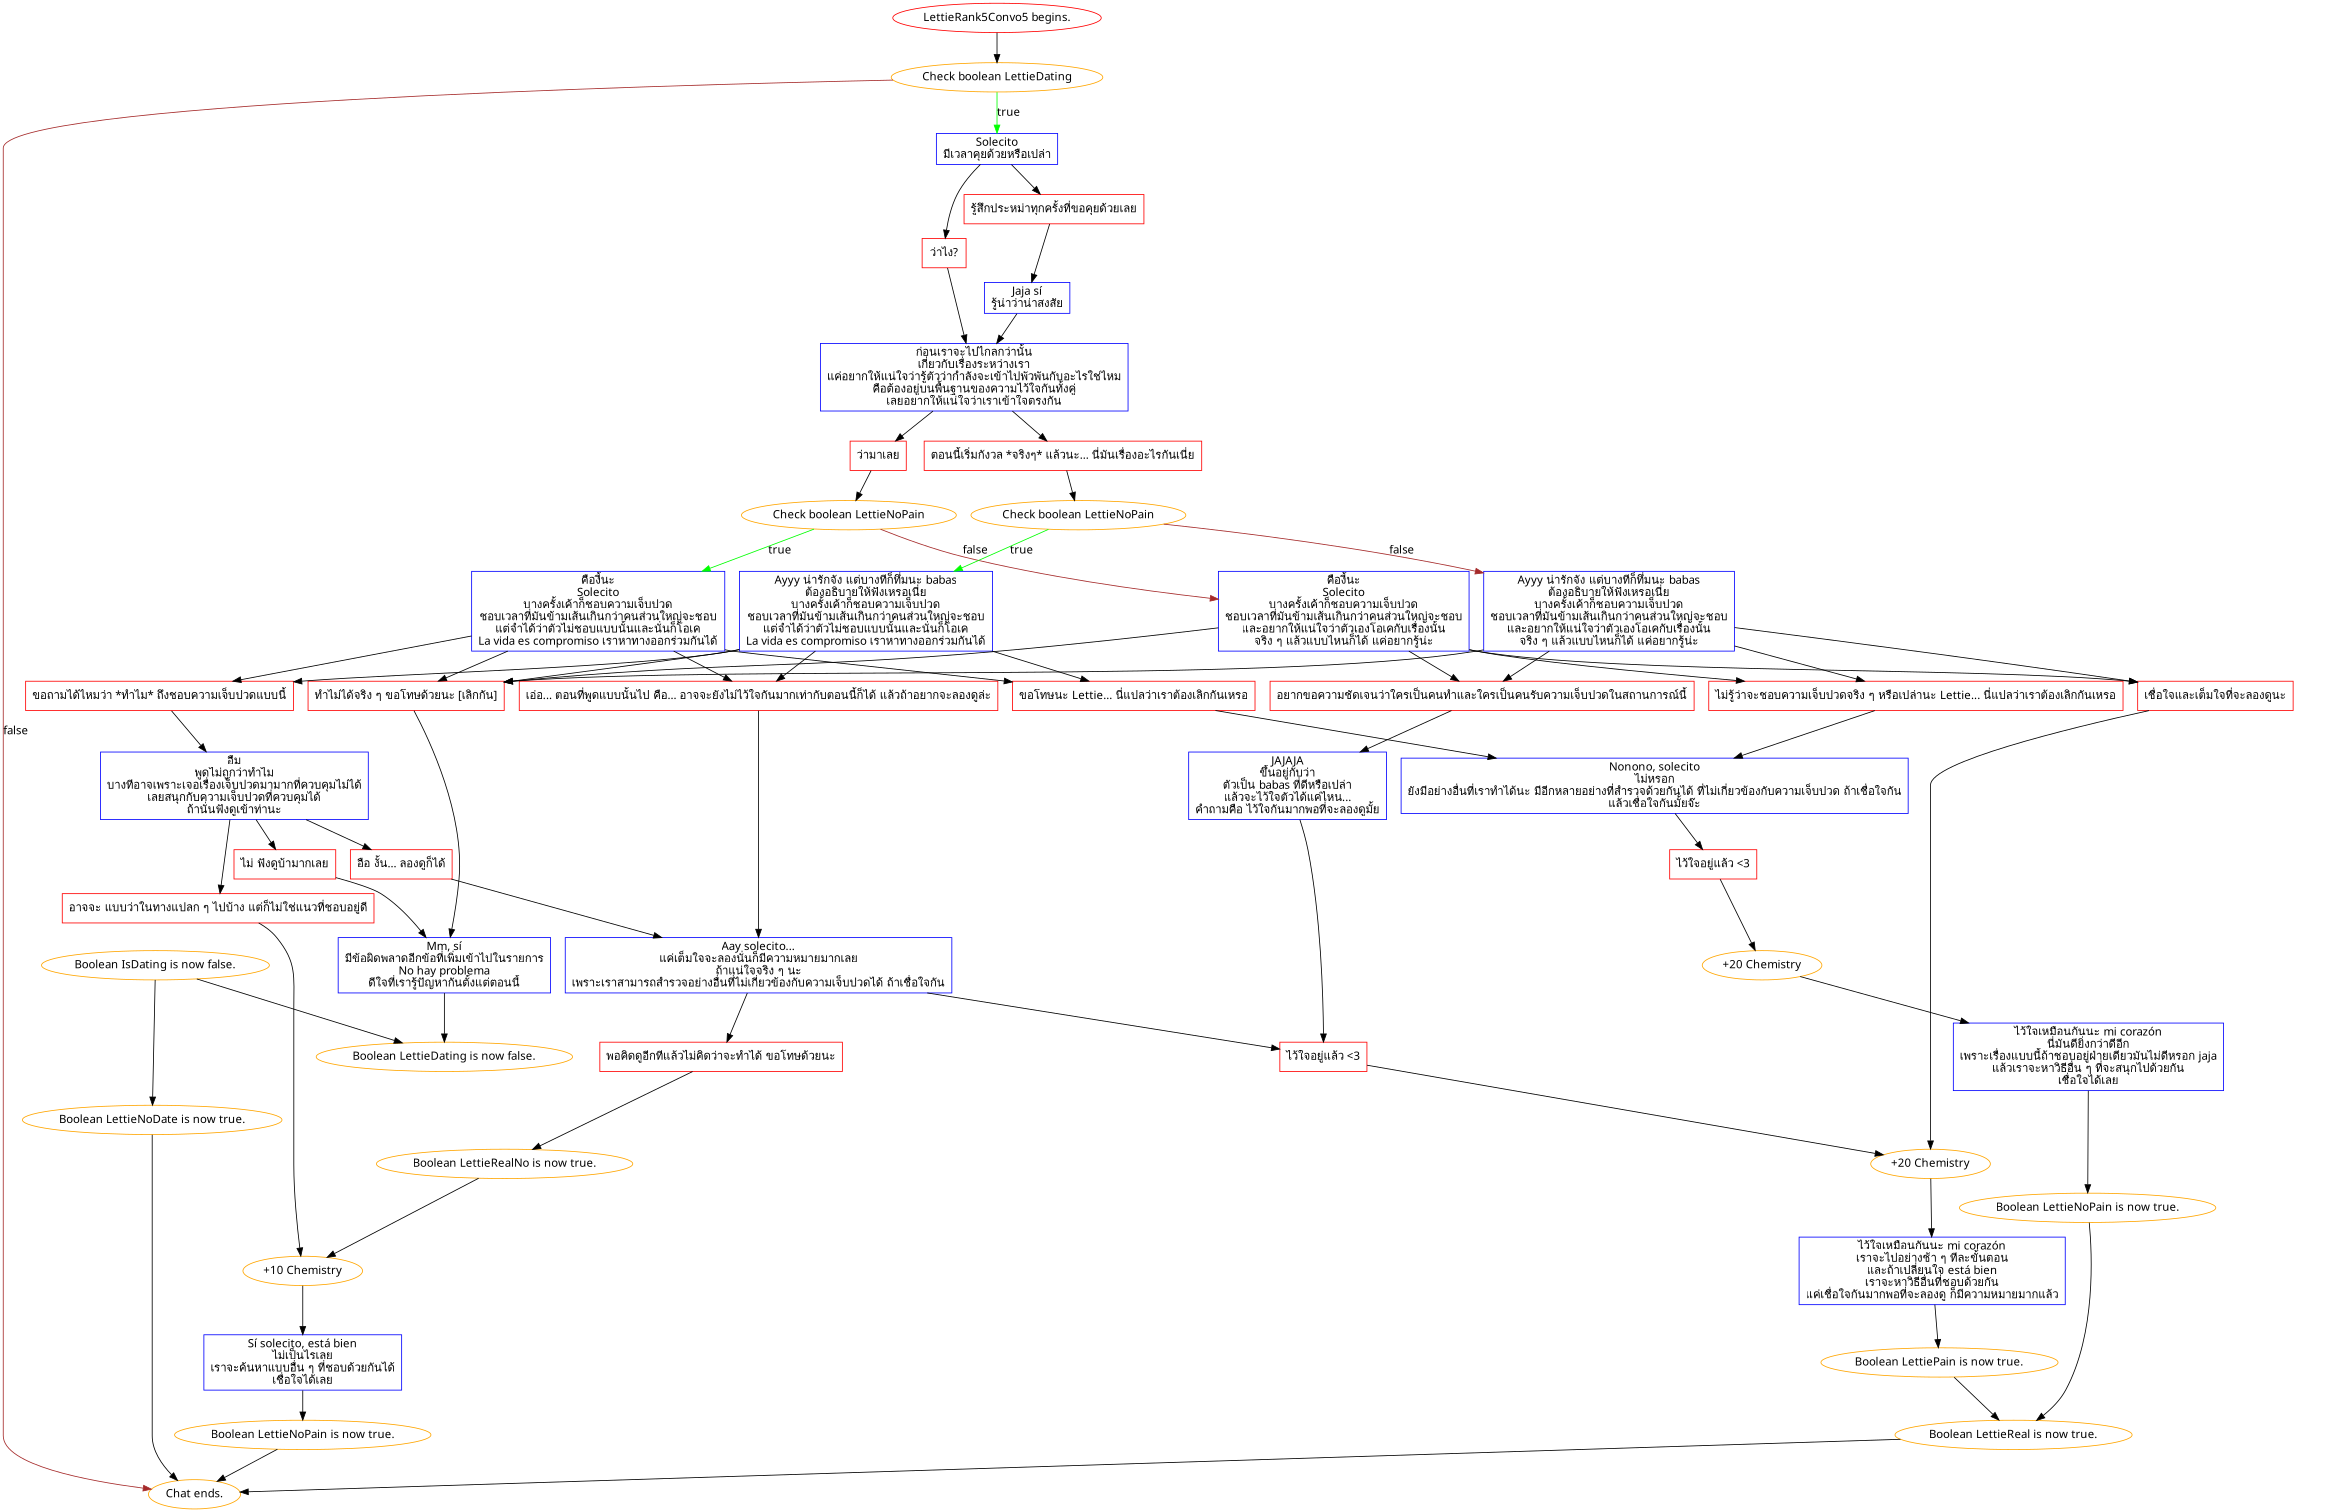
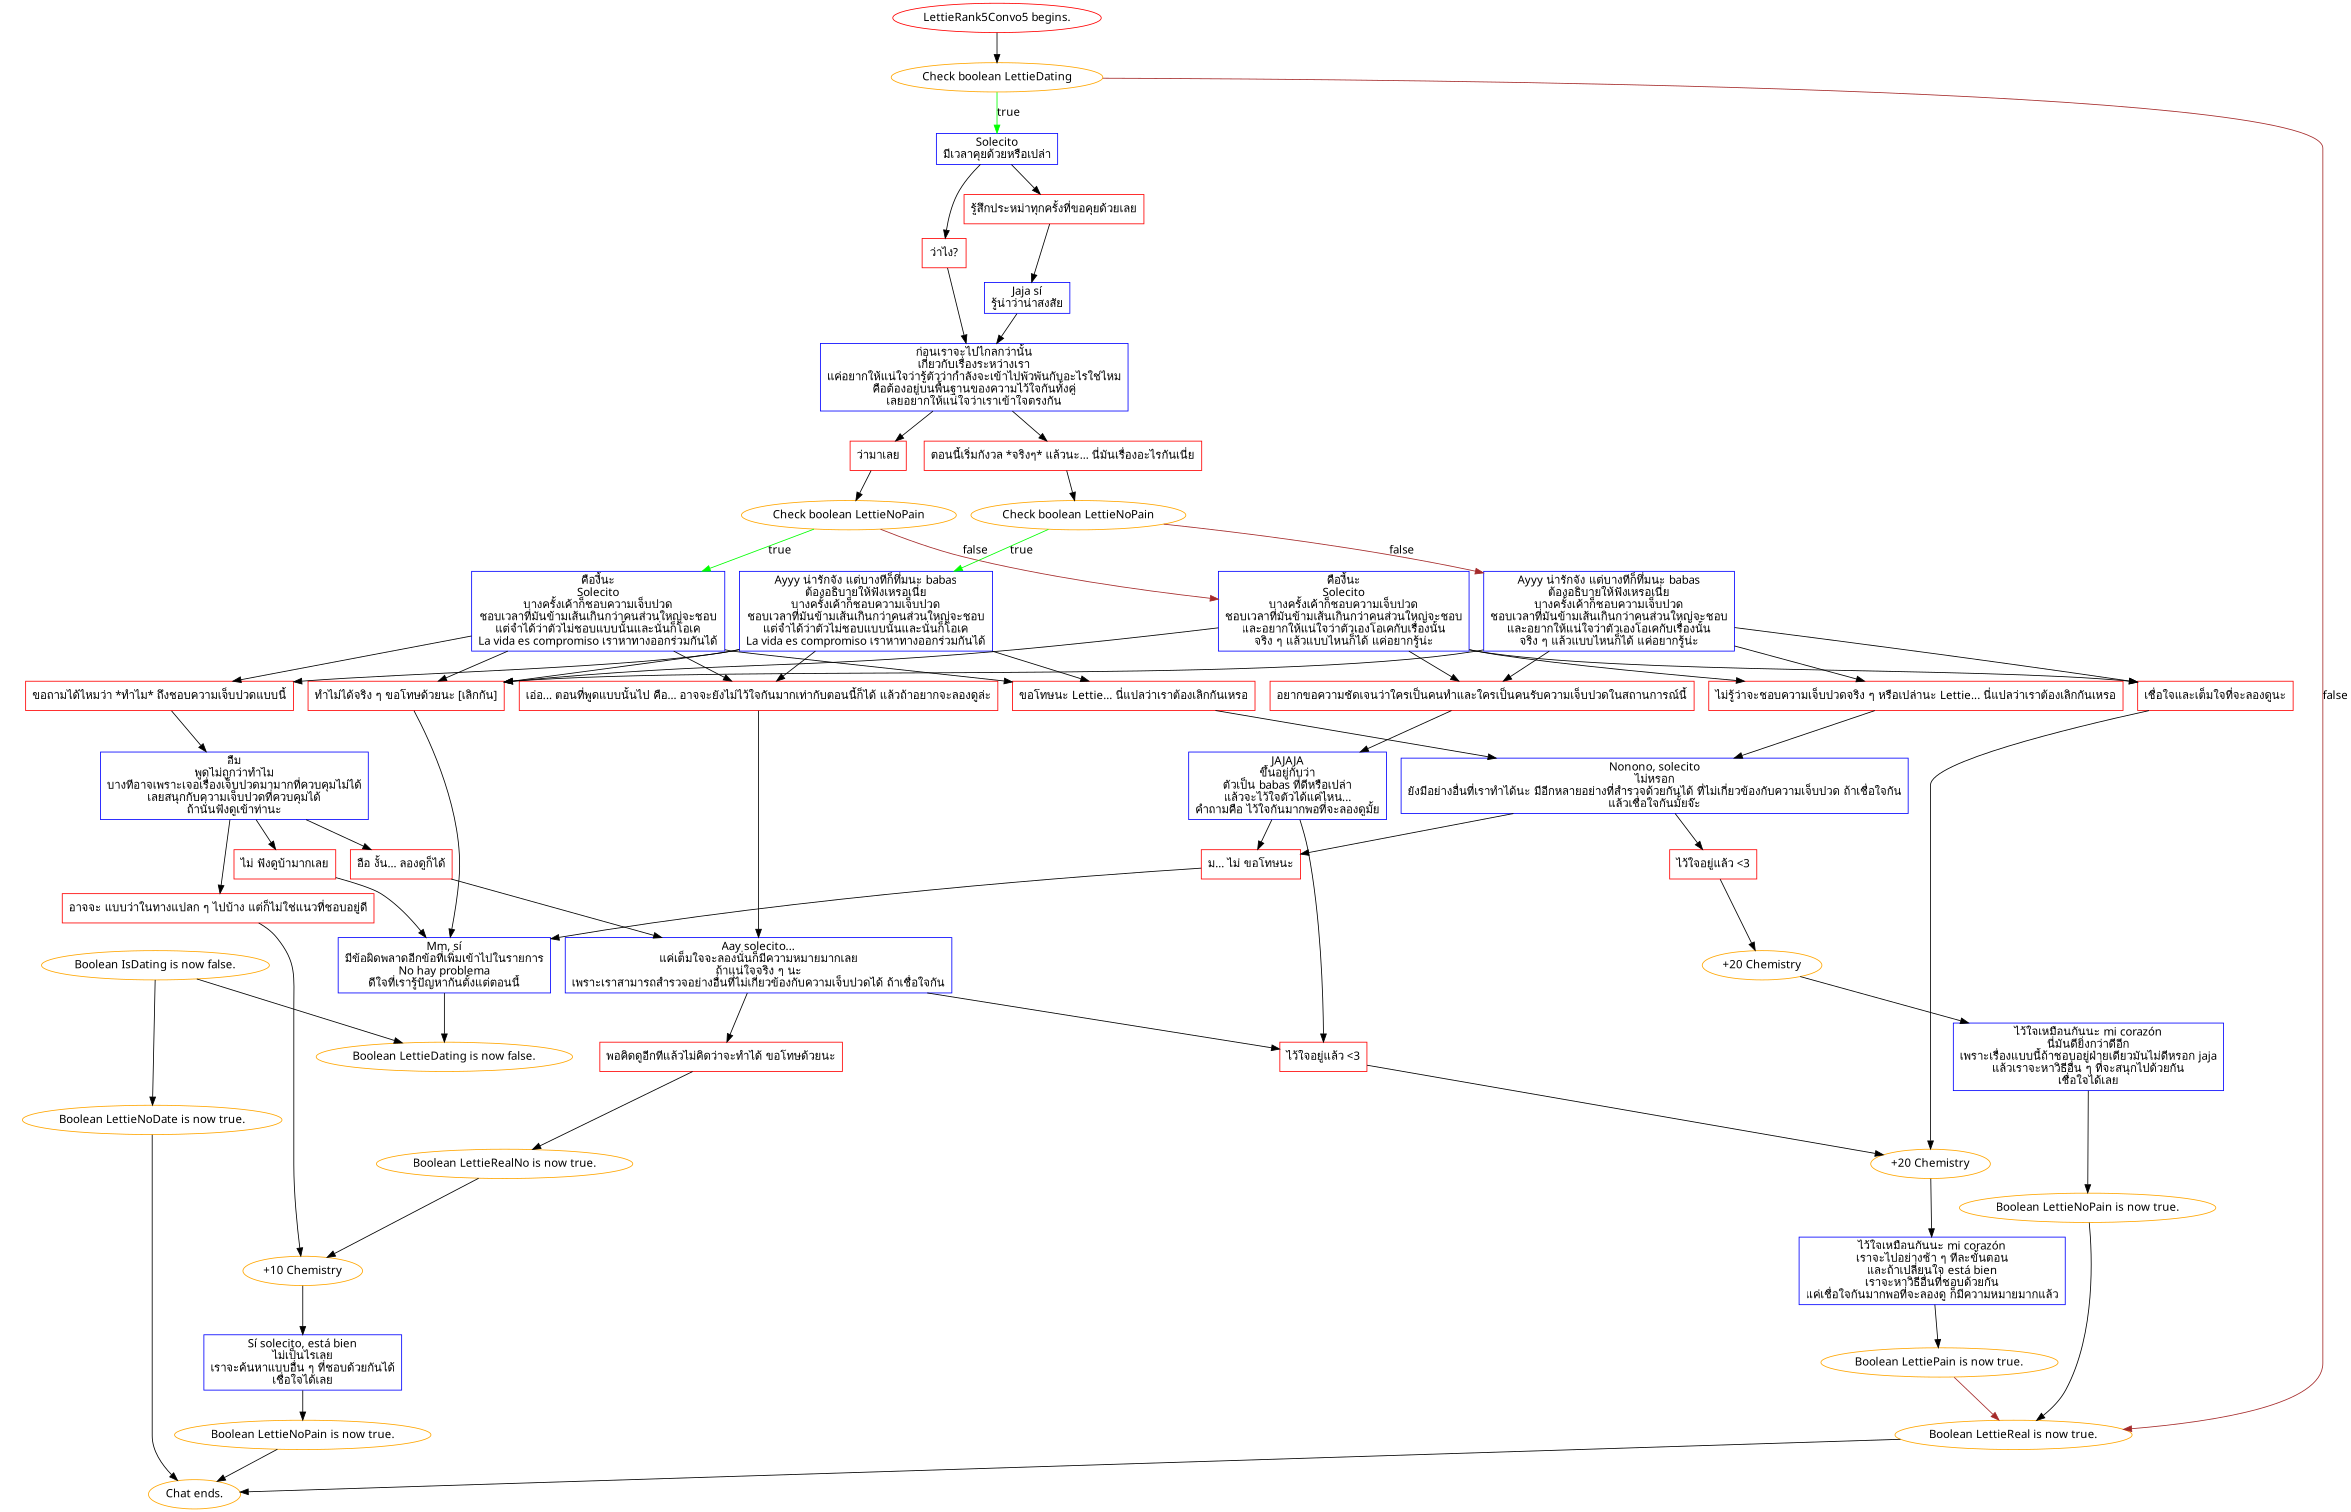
edge "Check boolean LettieDating" -> "Chat ends.": now "Check boolean LettieDating" -> "Boolean LettieReal is now true."
node "ม... ไม่ ขอโทษนะ": added
edge "Boolean LettiePain is now true." -> "Boolean LettieReal is now true.": color black -> brown
